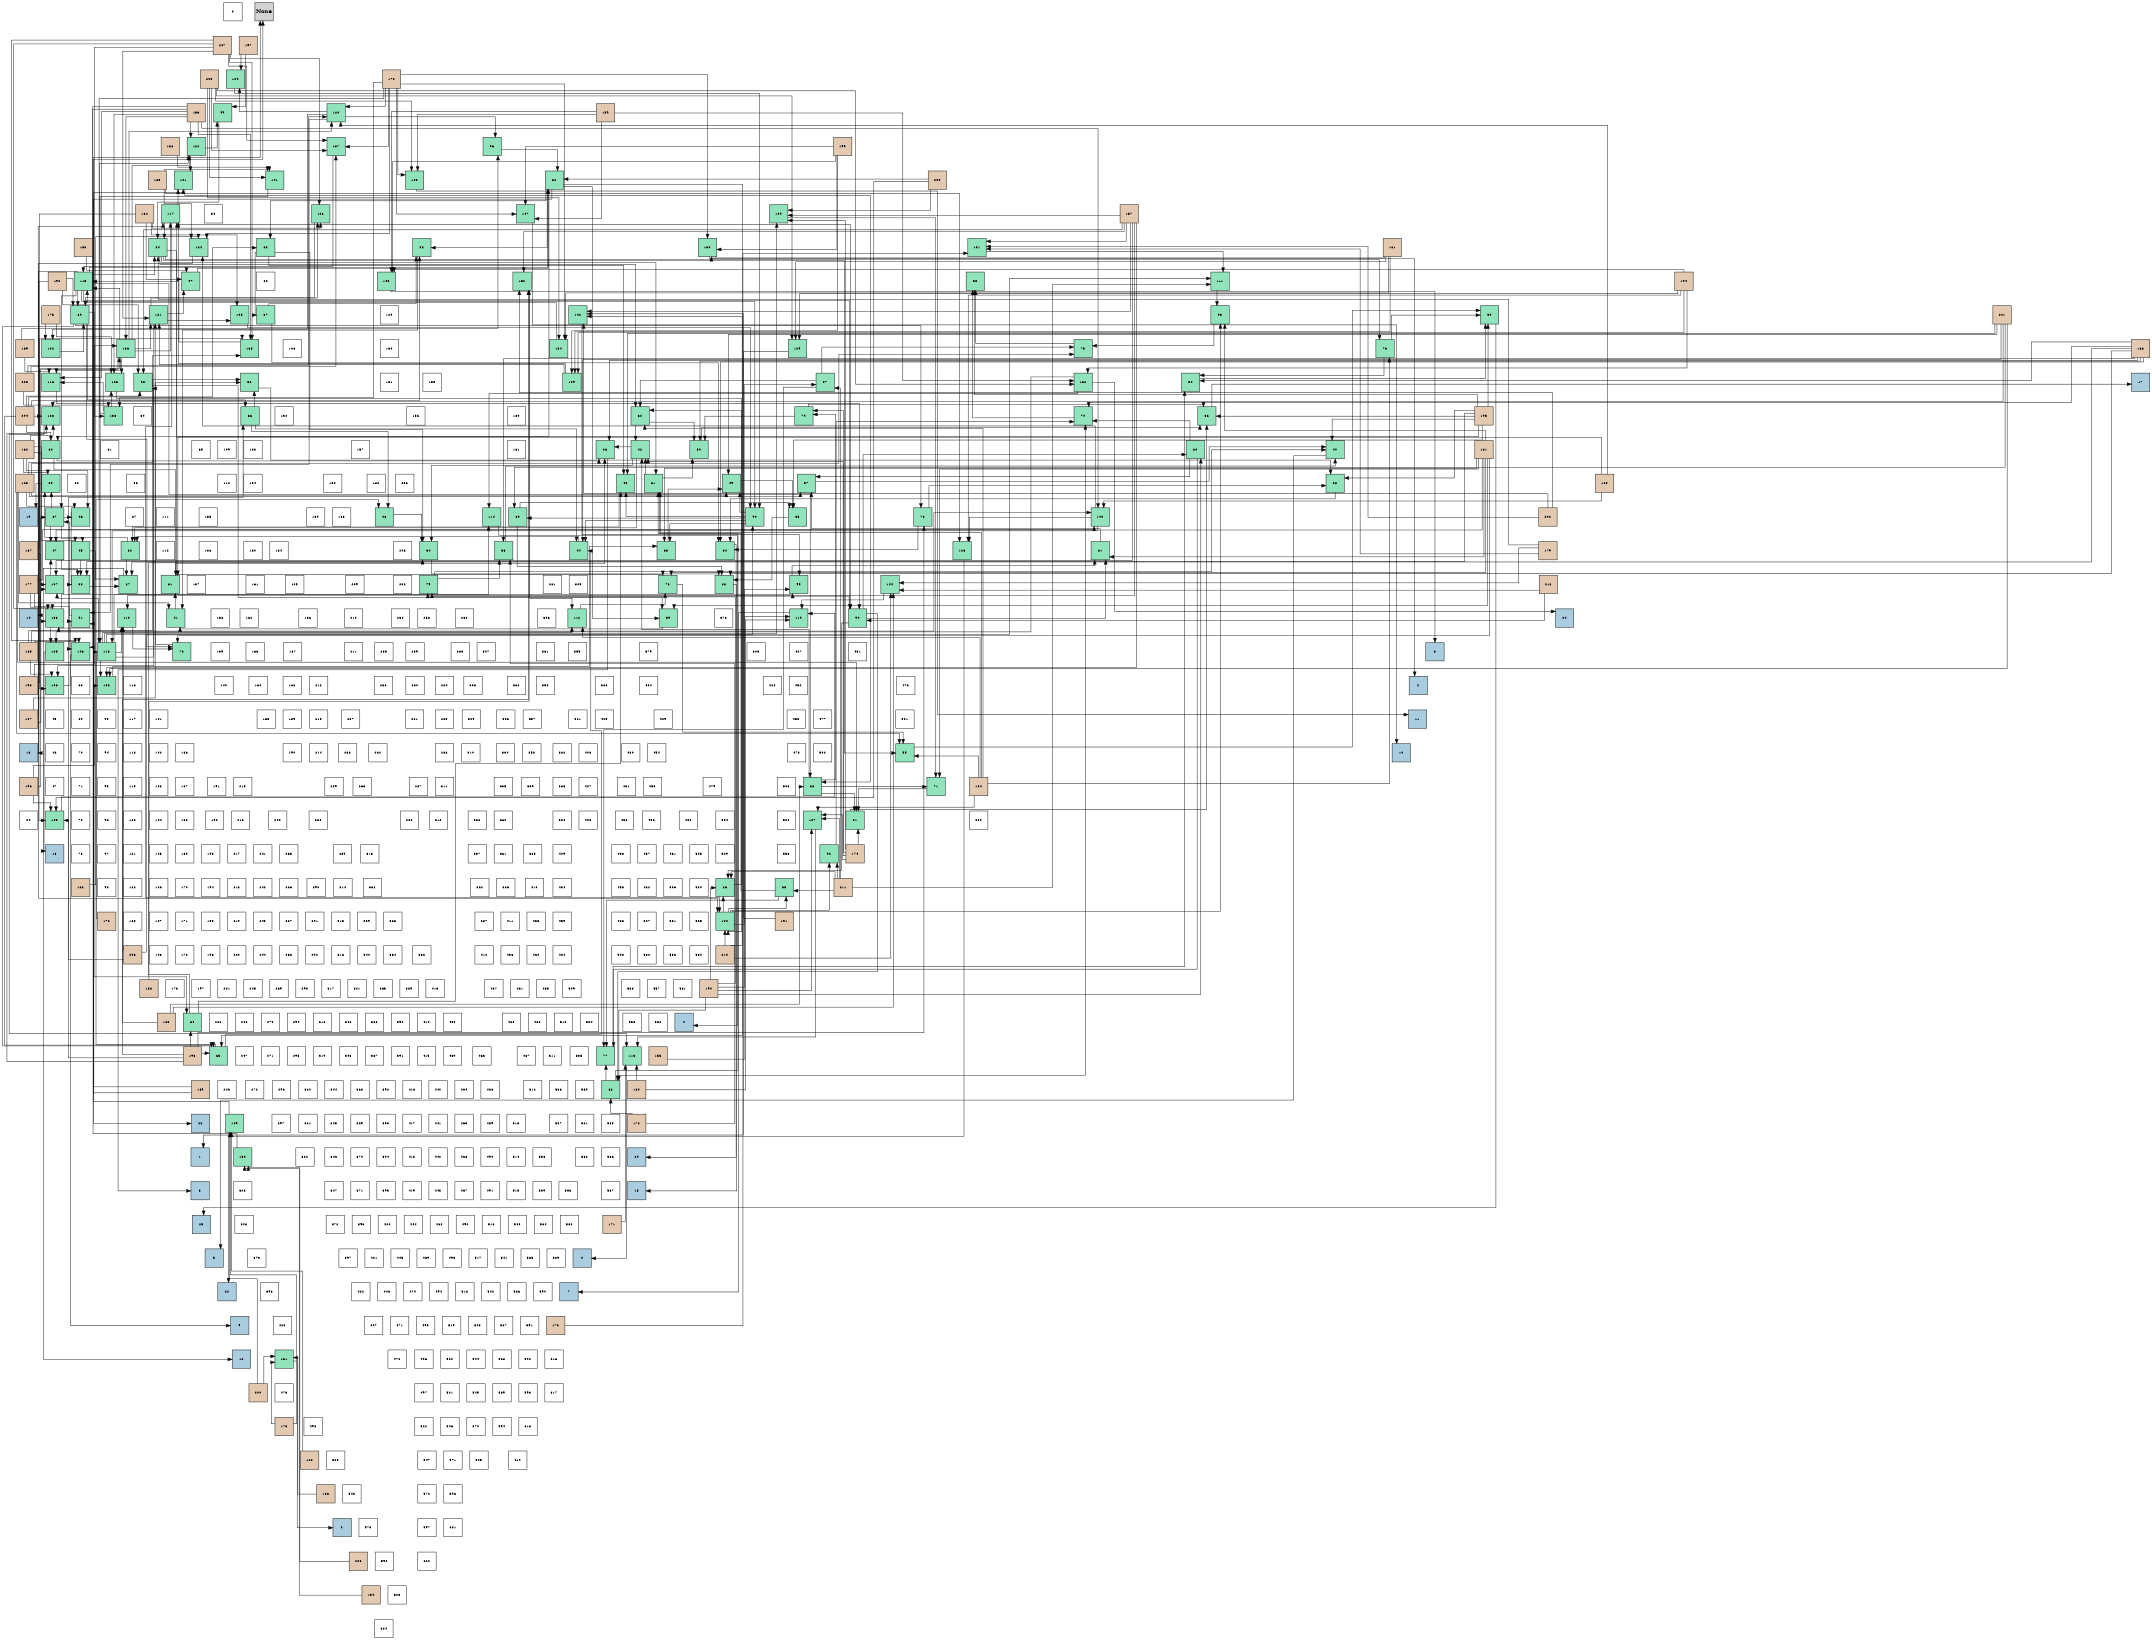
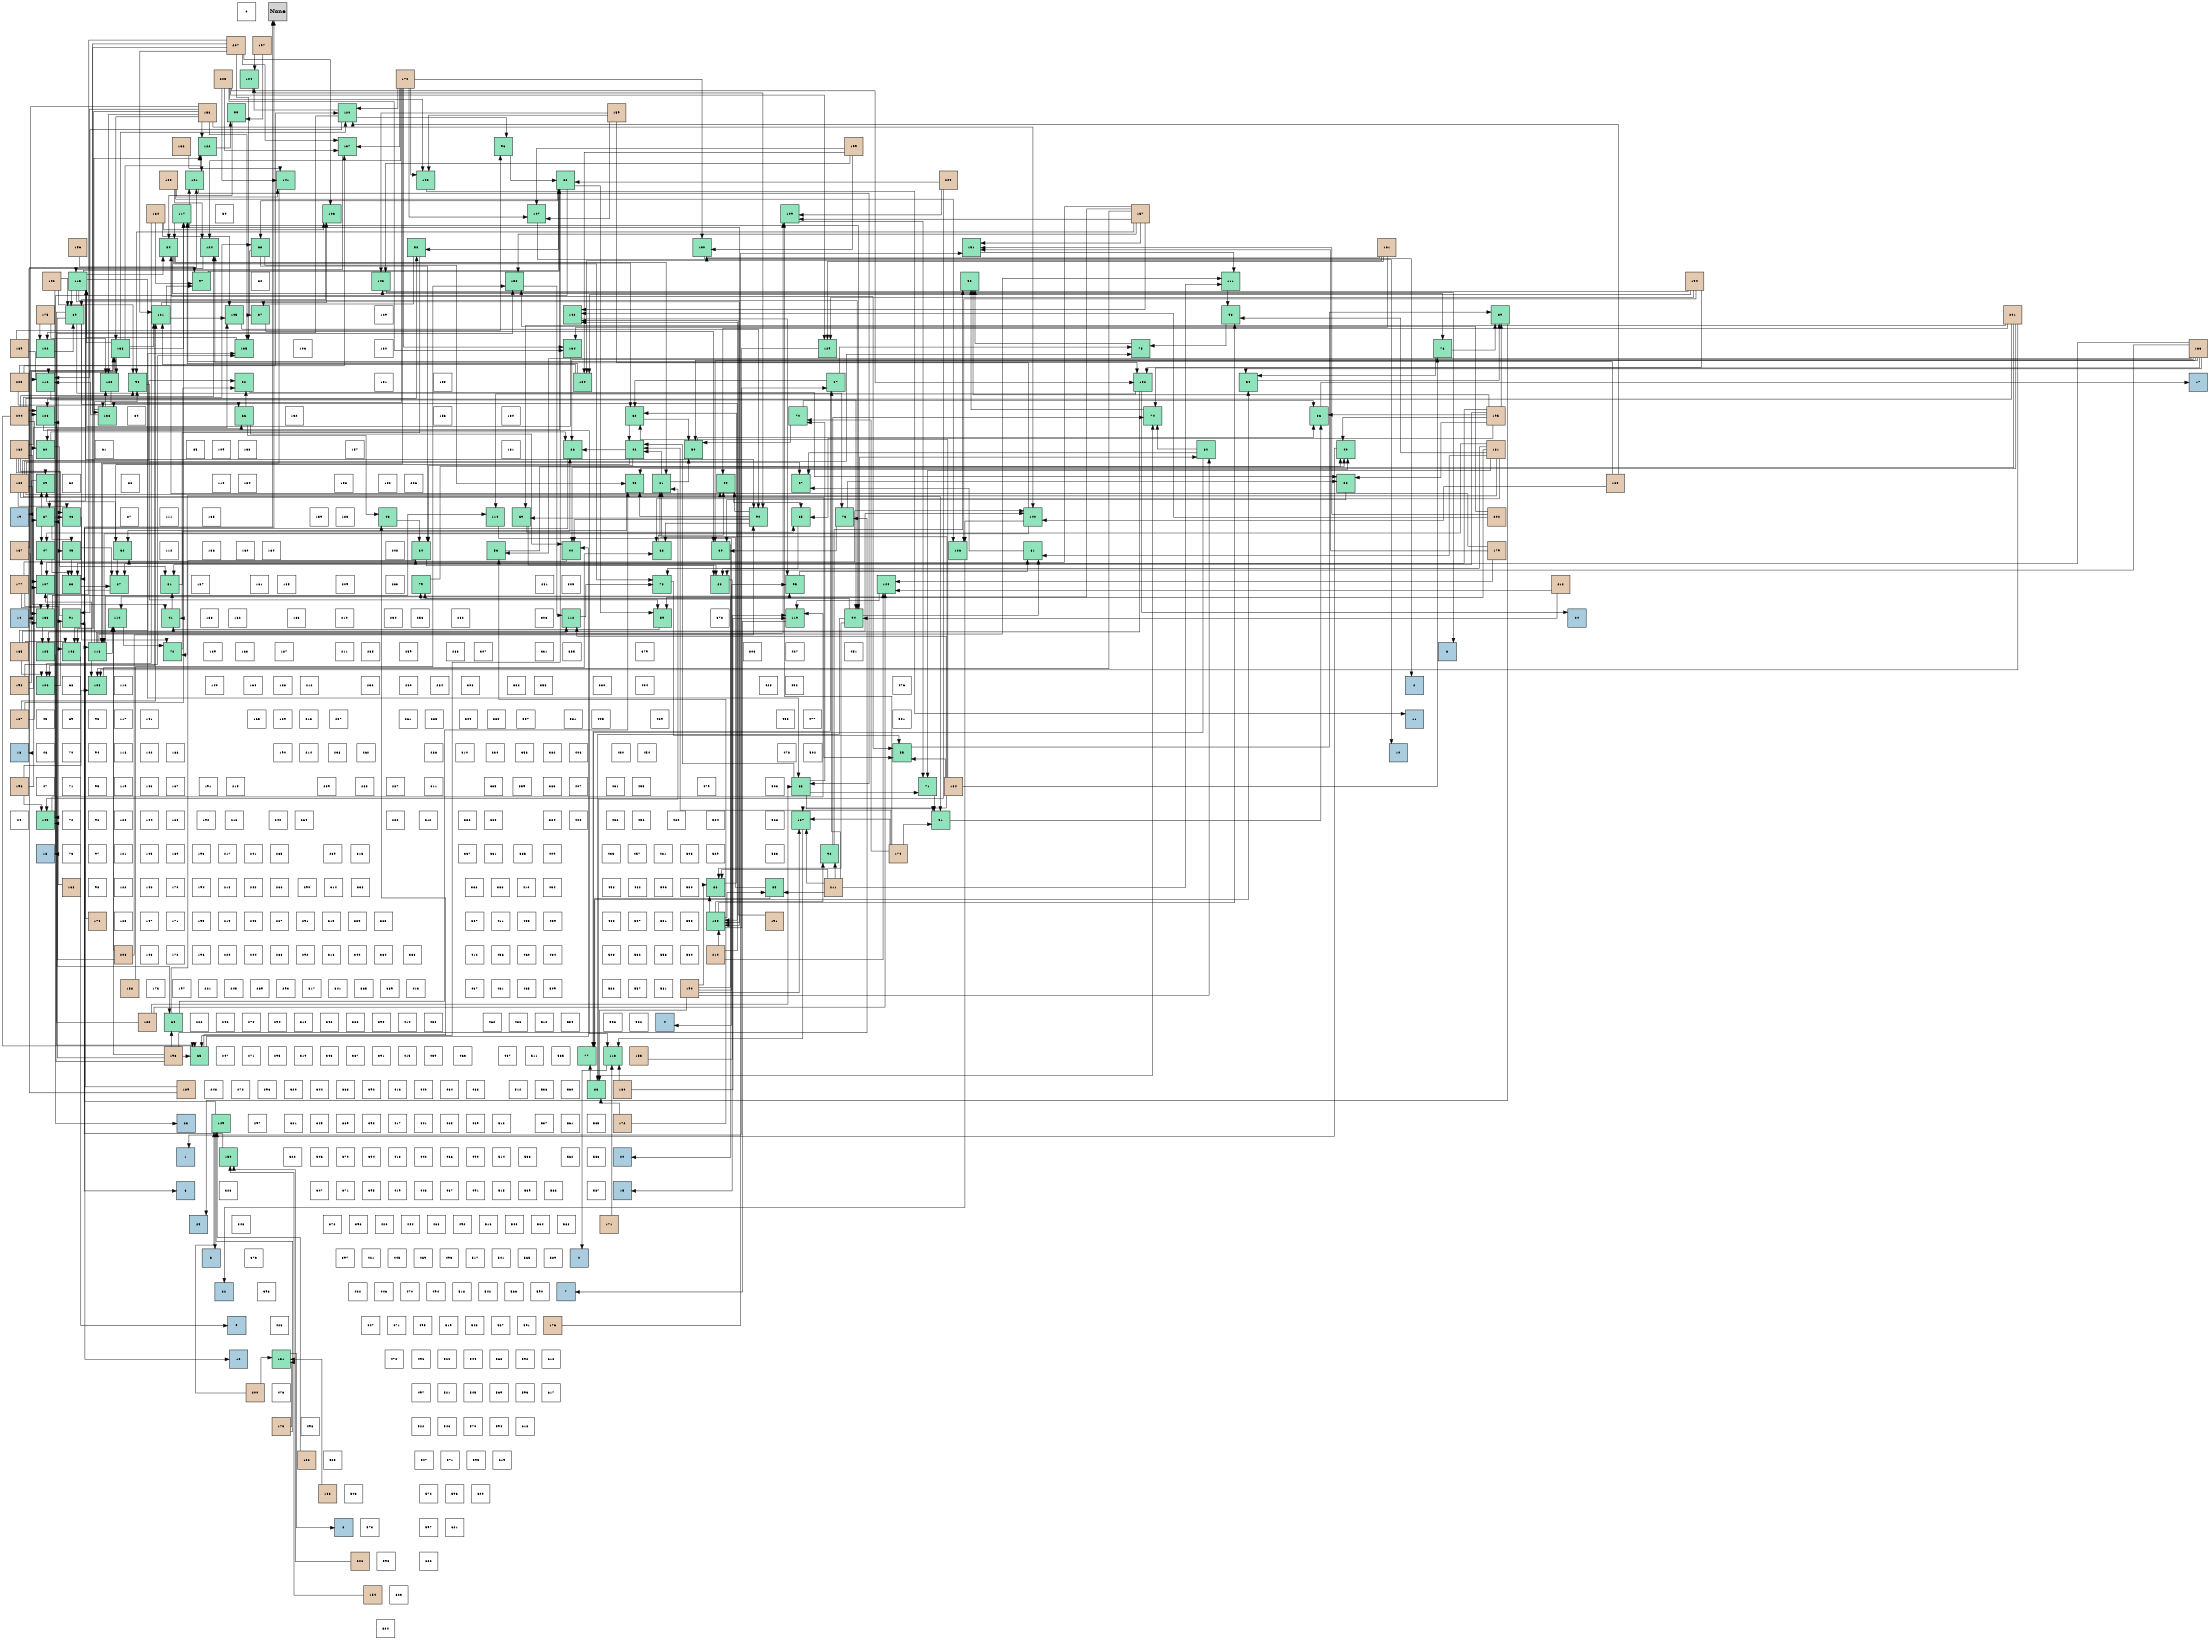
edge "37" -> "58": reversed
edge "198" -> "105": added
edge "92" -> "53": added
edge "79" -> "56": removed
node "600": removed
node "620": added
